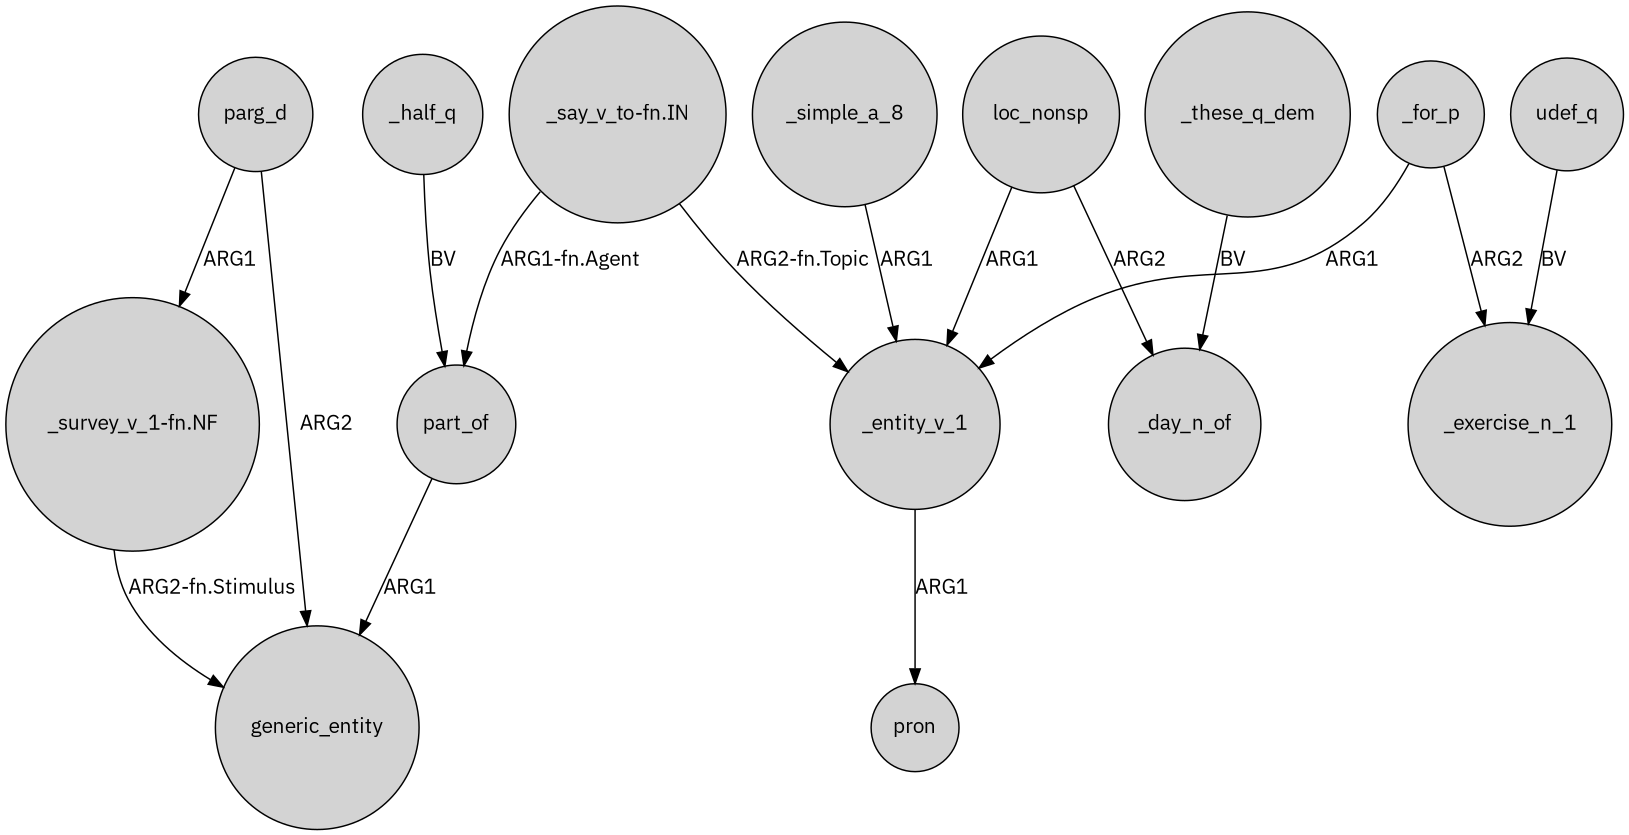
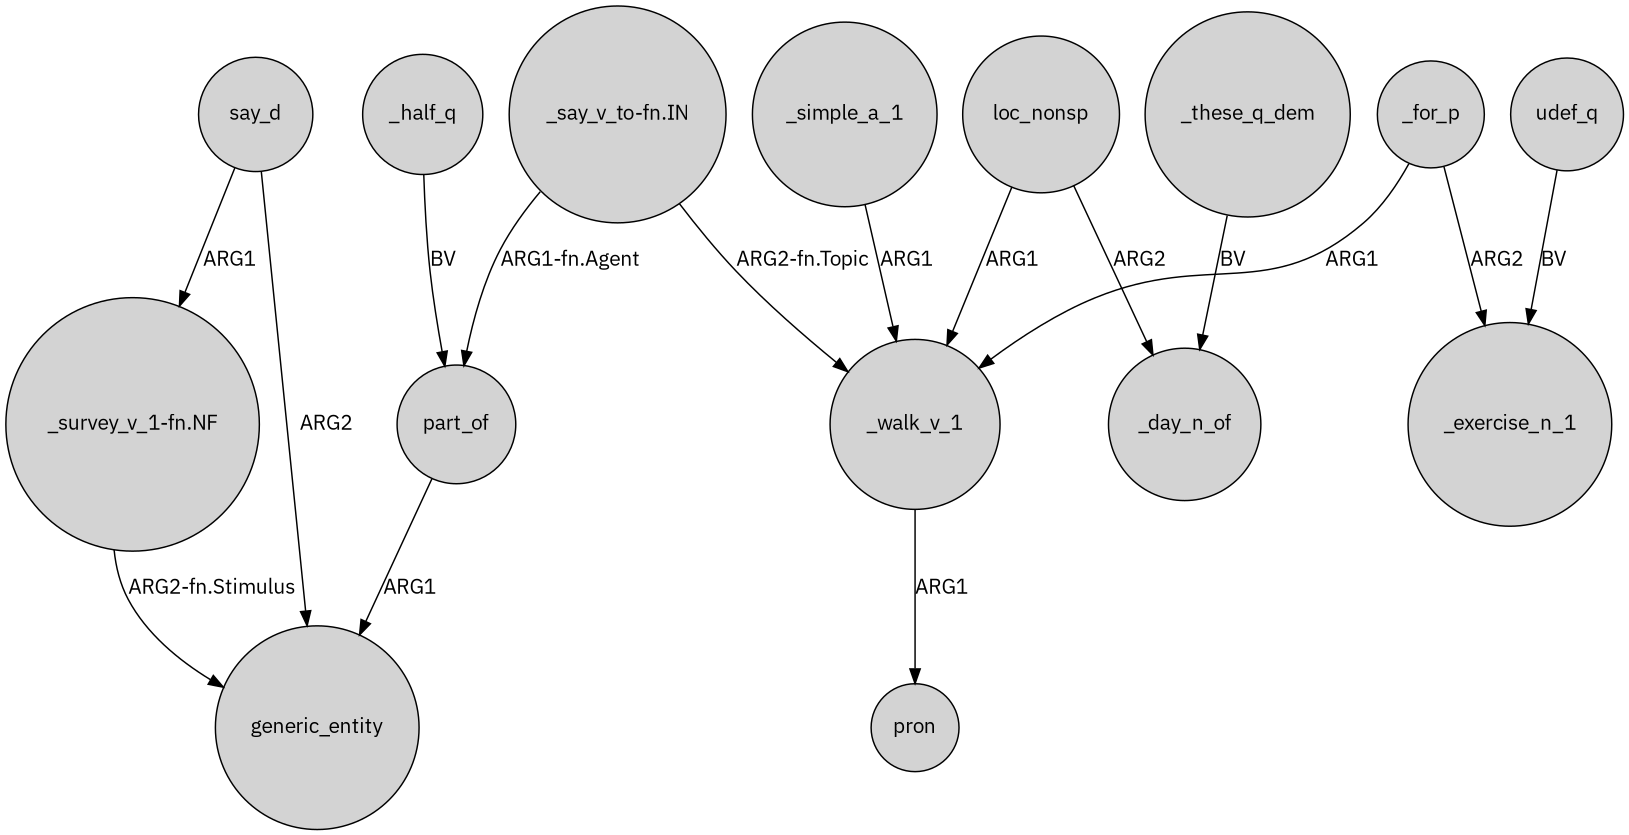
node "parg_d": label "parg_d" -> "say_d"
node "_simple_a_8": label "_simple_a_8" -> "_simple_a_1"
node "_entity_v_1": label "_entity_v_1" -> "_walk_v_1"
